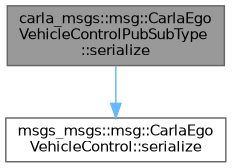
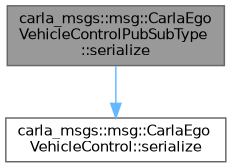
node "msgs_msgs::msg::CarlaEgo VehicleControl::serialize": label "msgs_msgs::msg::CarlaEgo VehicleControl::serialize" -> "carla_msgs::msg::CarlaEgo VehicleControl::serialize"
